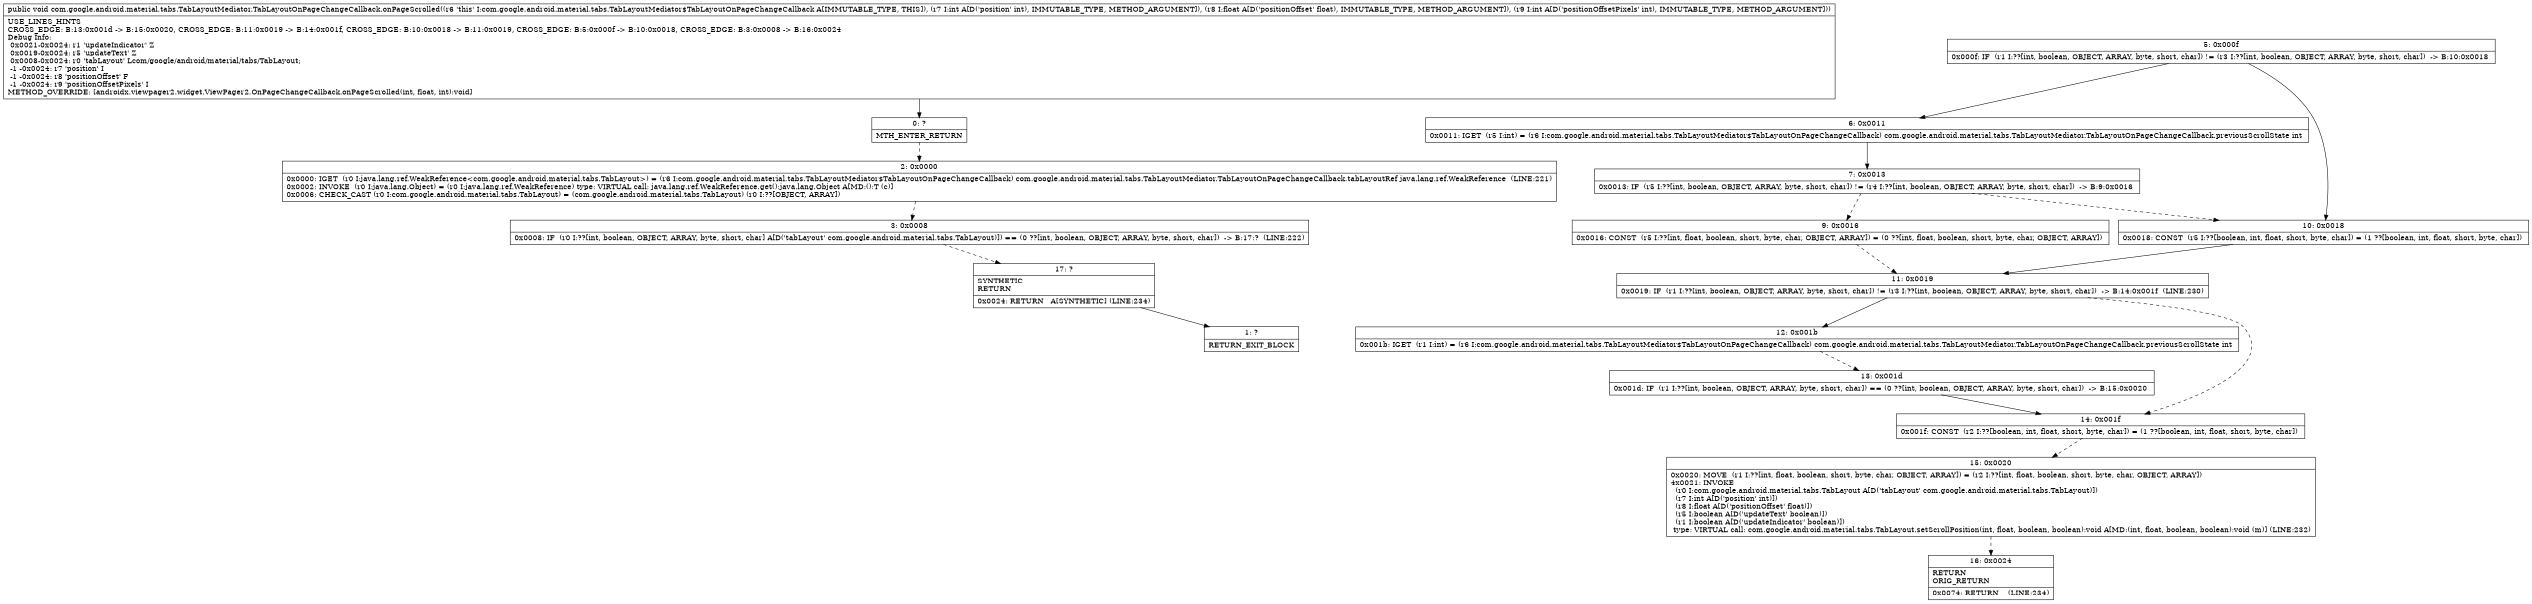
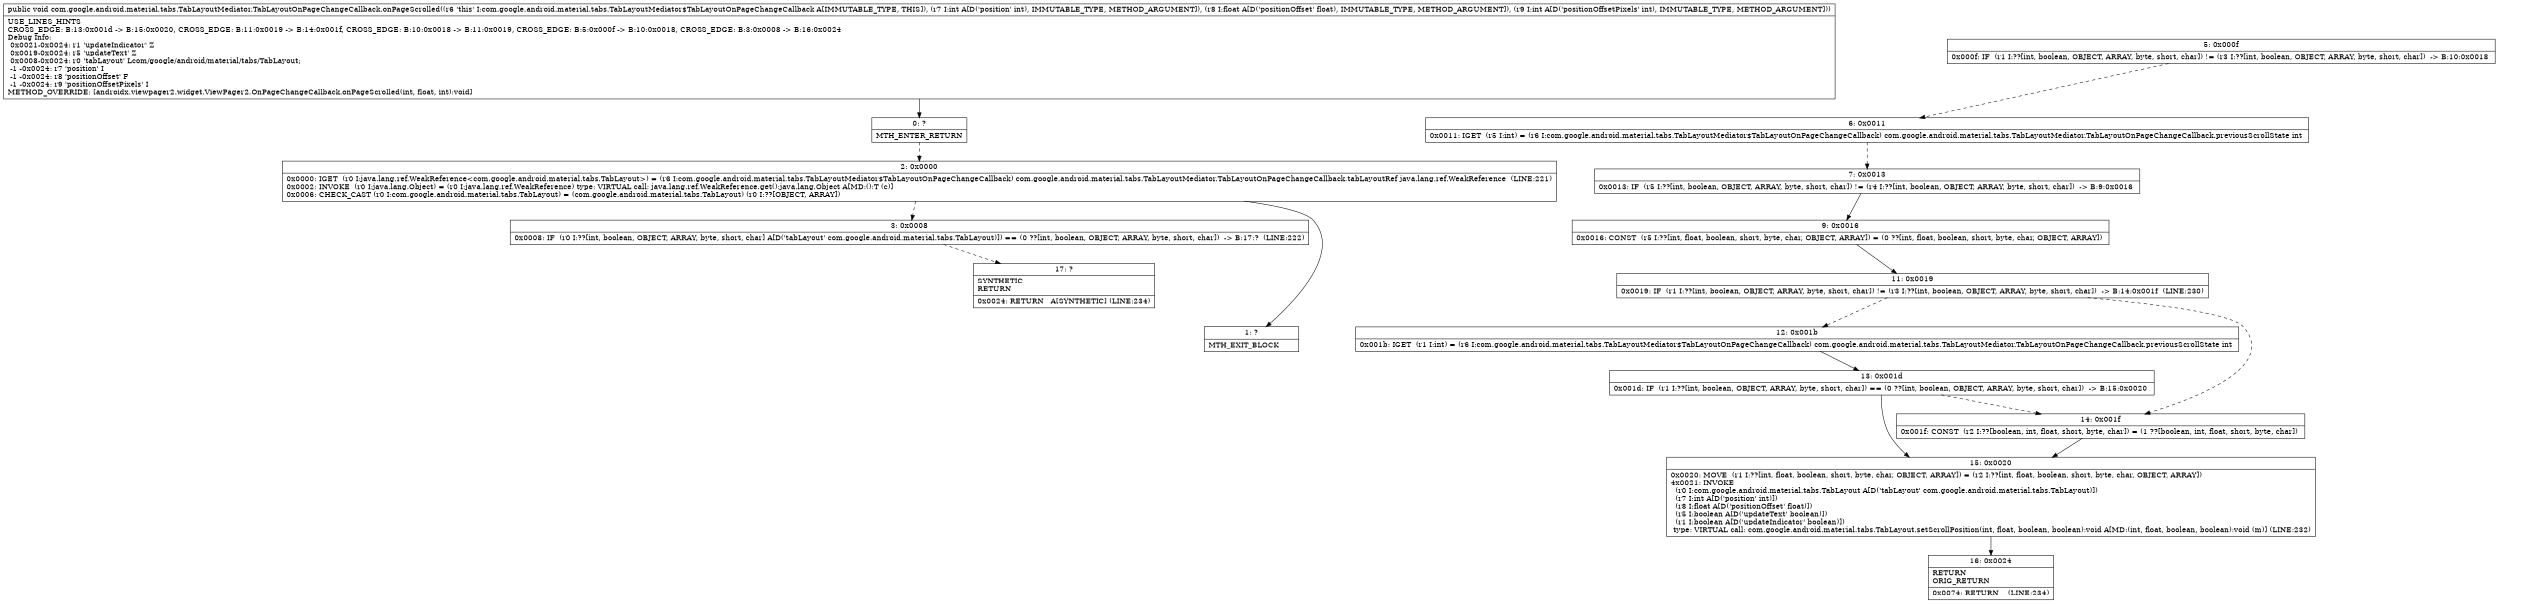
edge "5: 0x000f" -> "6: 0x0011": style solid -> dashed
edge "6: 0x0011" -> "7: 0x0013": style solid -> dashed
edge "7: 0x0013" -> "9: 0x0016": style dashed -> solid
node "10: 0x0018": removed
edge "9: 0x0016" -> "11: 0x0019": style dashed -> solid
edge "11: 0x0019" -> "12: 0x001b": style solid -> dashed
edge "17: ?" -> "1: ?": now "2: 0x0000" -> "1: ?"
node "1: ?": text "RETURN_EXIT_BLOCK" -> "MTH_EXIT_BLOCK"
edge "12: 0x001b" -> "13: 0x001d": style dashed -> solid
edge "13: 0x001d" -> "14: 0x001f": style solid -> dashed
edge "13: 0x001d" -> "15: 0x0020": added
edge "14: 0x001f" -> "15: 0x0020": style dashed -> solid
edge "15: 0x0020" -> "16: 0x0024": style dashed -> solid
